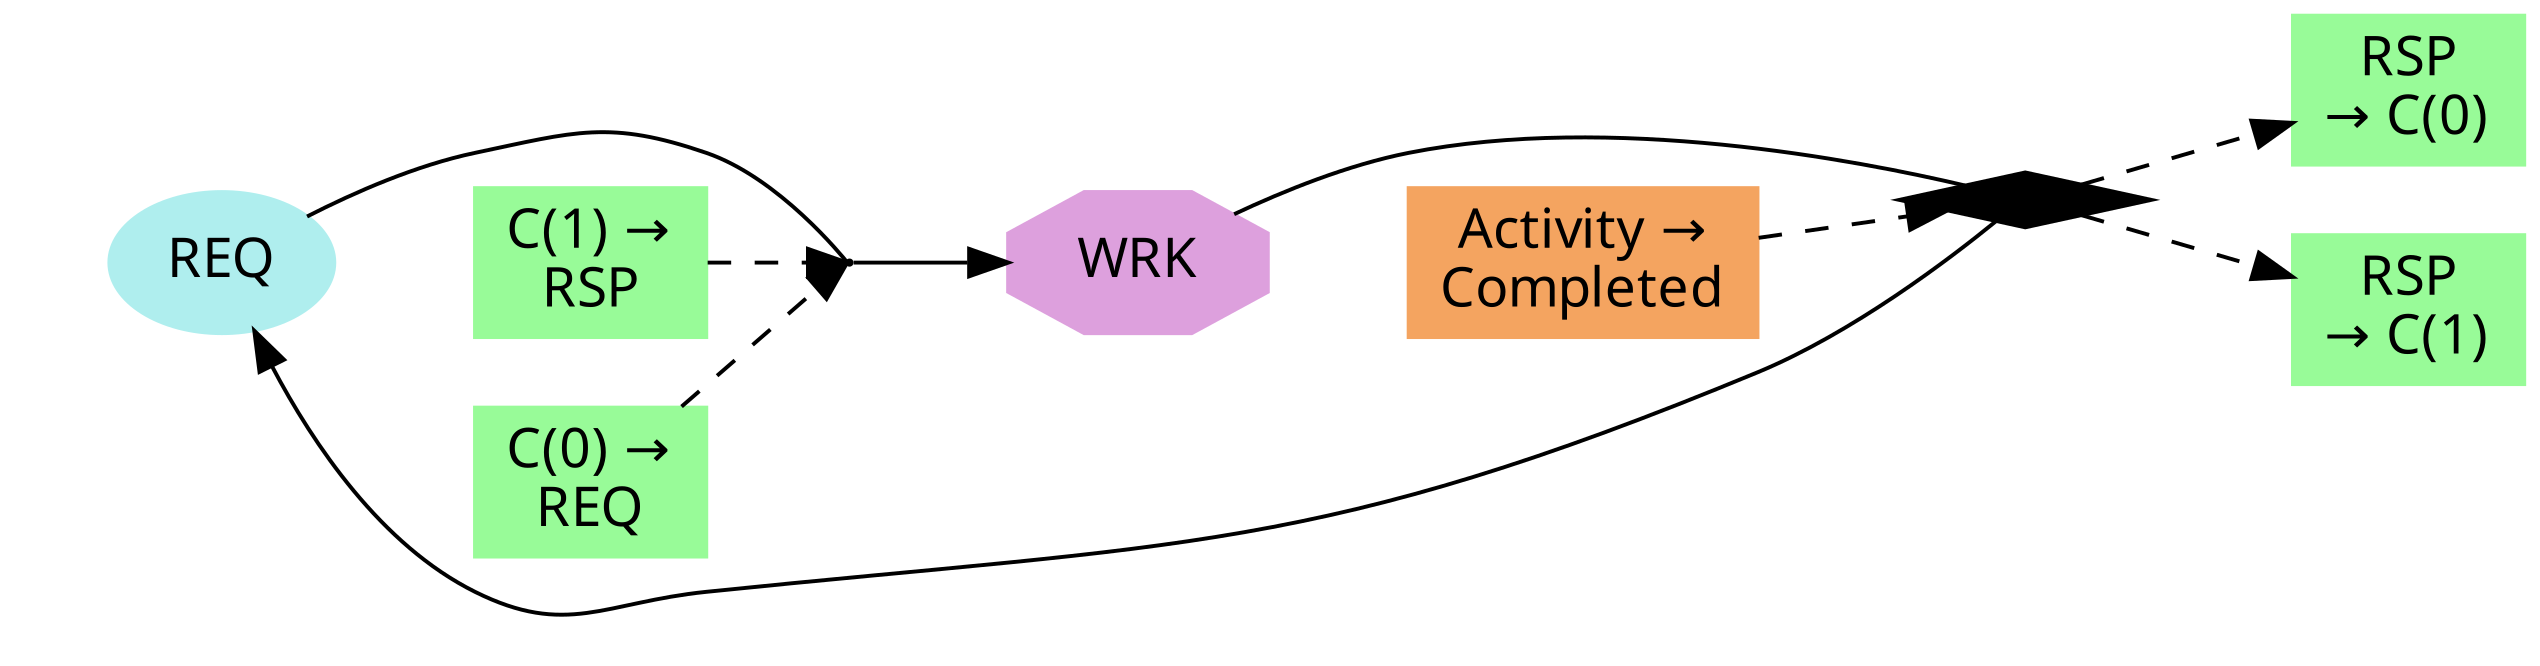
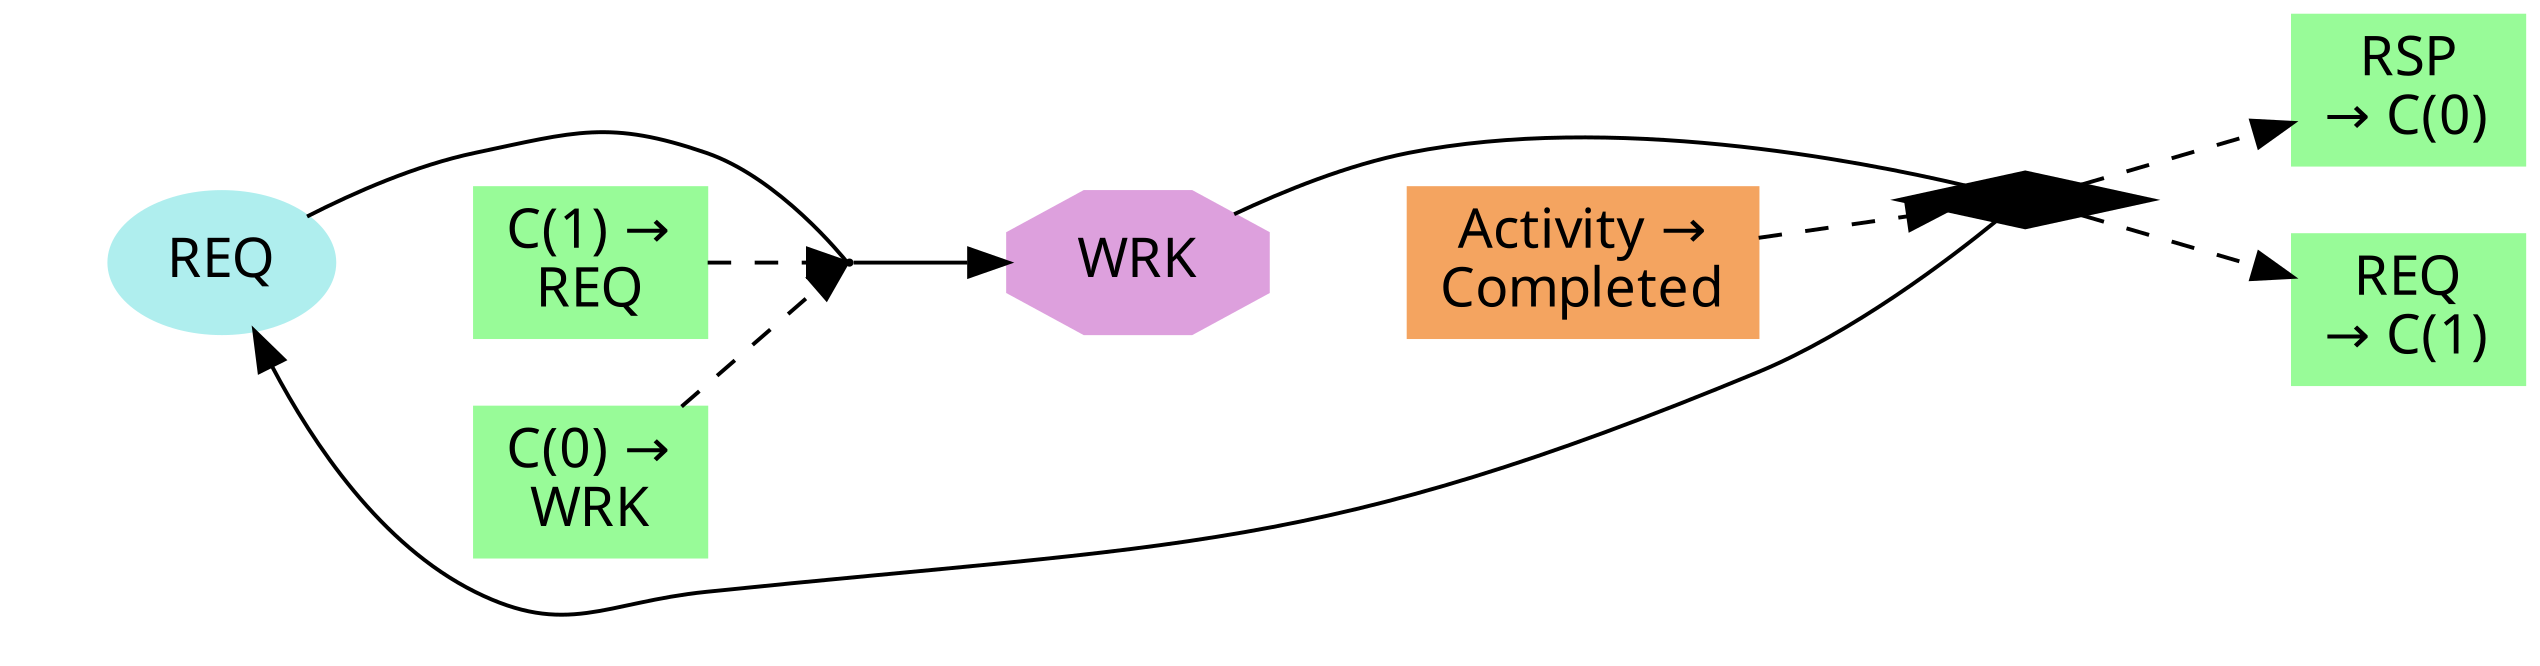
node "C(1) → RSP": label "C(1) → RSP" -> "C(1) → REQ"
node "RSP → C(1)": label "RSP → C(1)" -> "REQ → C(1)"
node "C(0) → REQ": label "C(0) → REQ" -> "C(0) → WRK"
